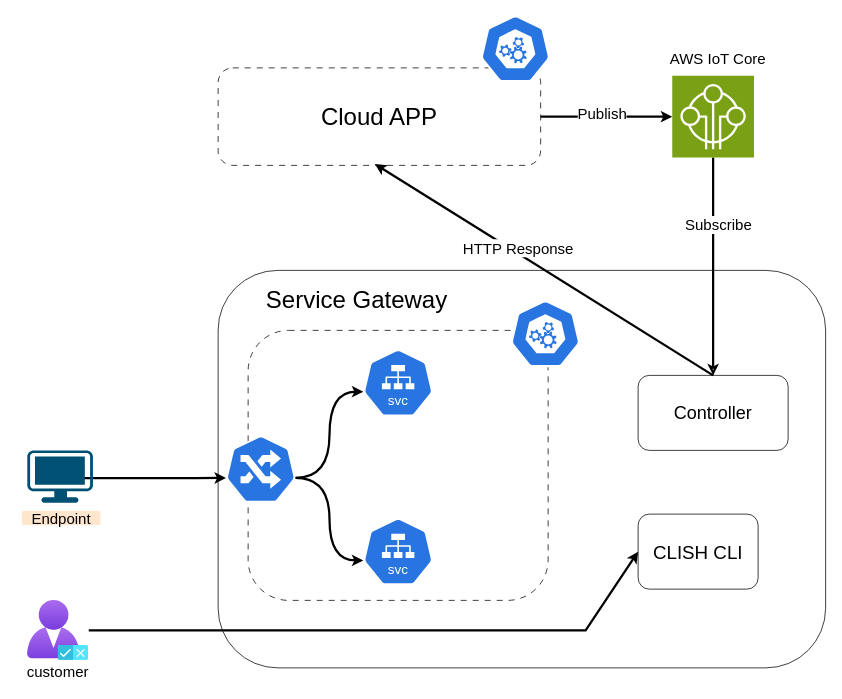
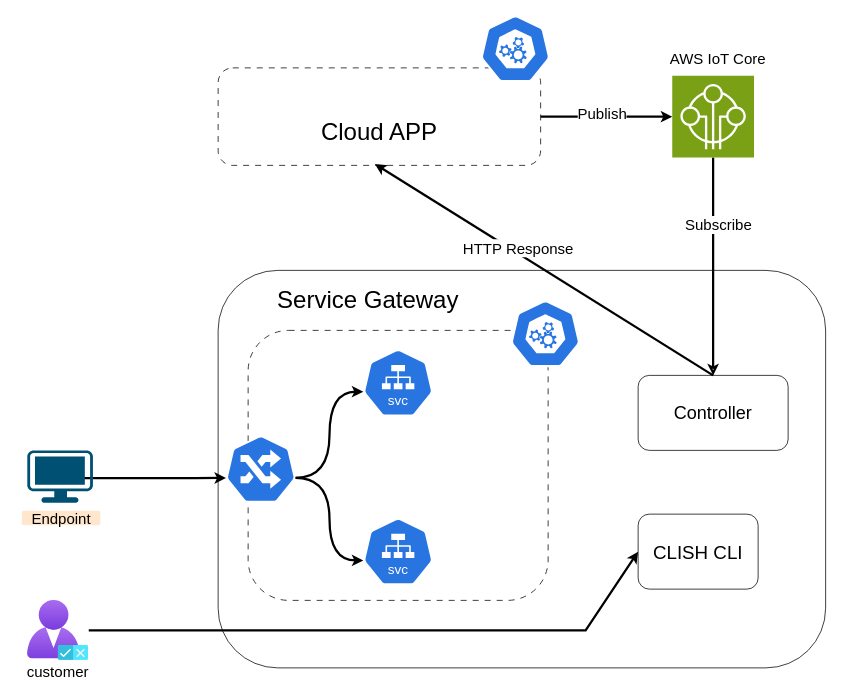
node "Cloud APP": moved (379, 117) -> (379, 132)
node "Service Gateway": moved (357, 300) -> (368, 300)
